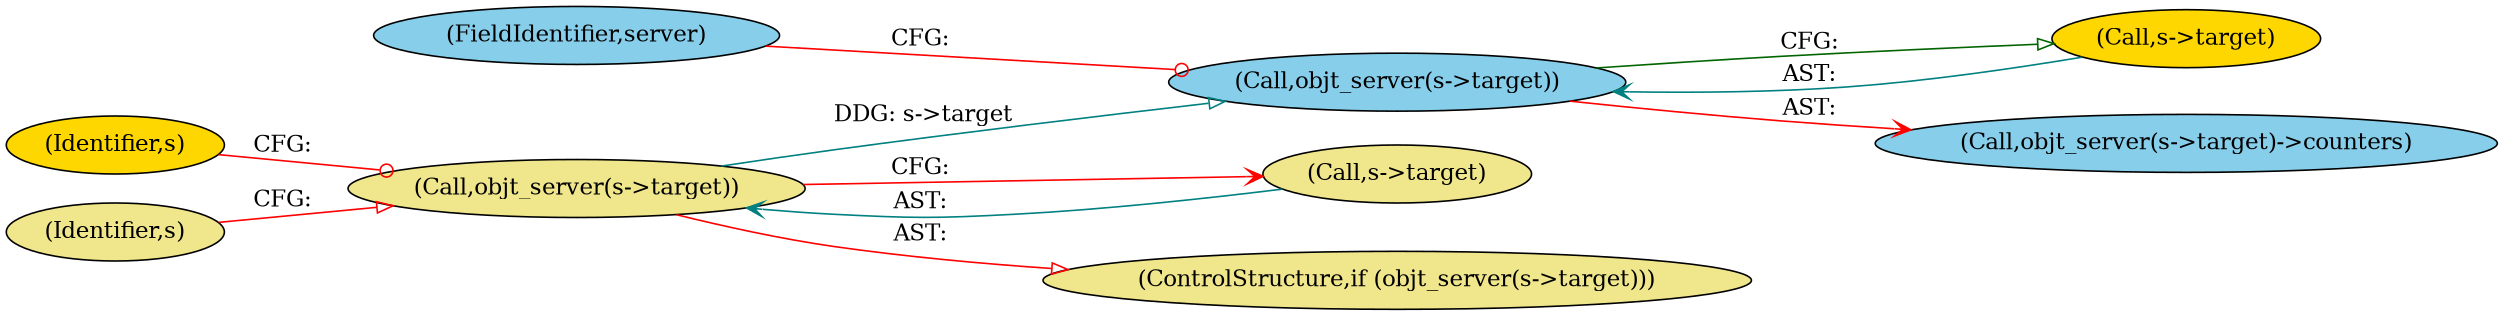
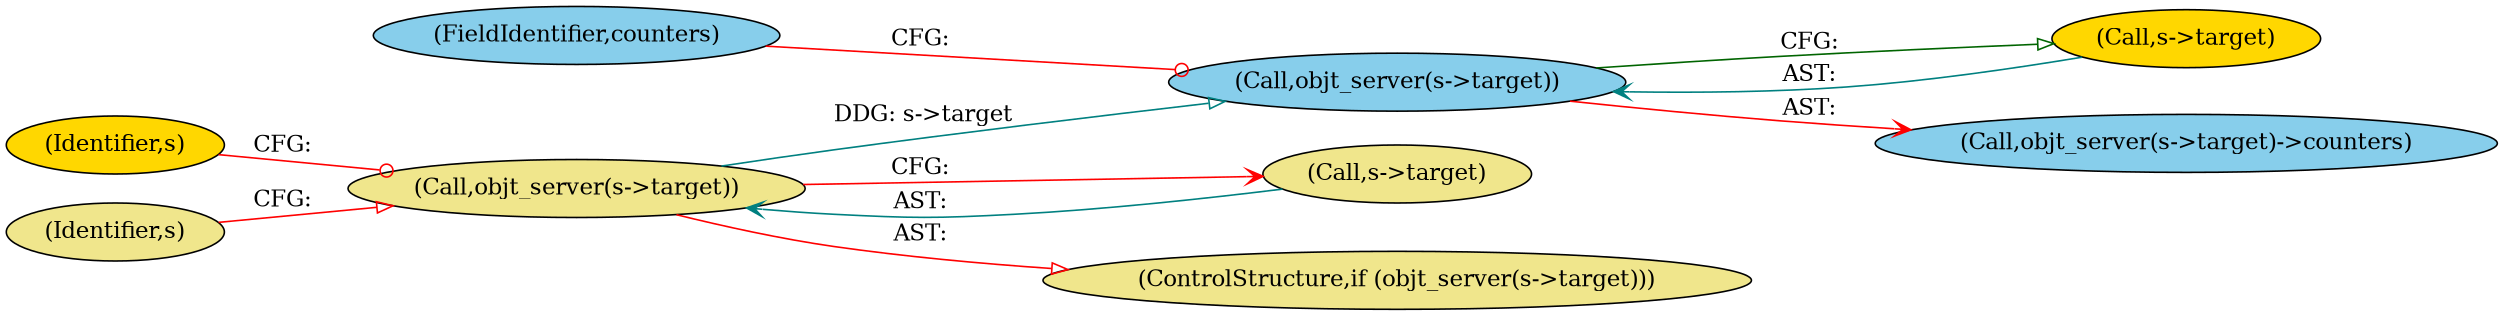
node "(FieldIdentifier,server)": label "(FieldIdentifier,server)" -> "(FieldIdentifier,counters)"
